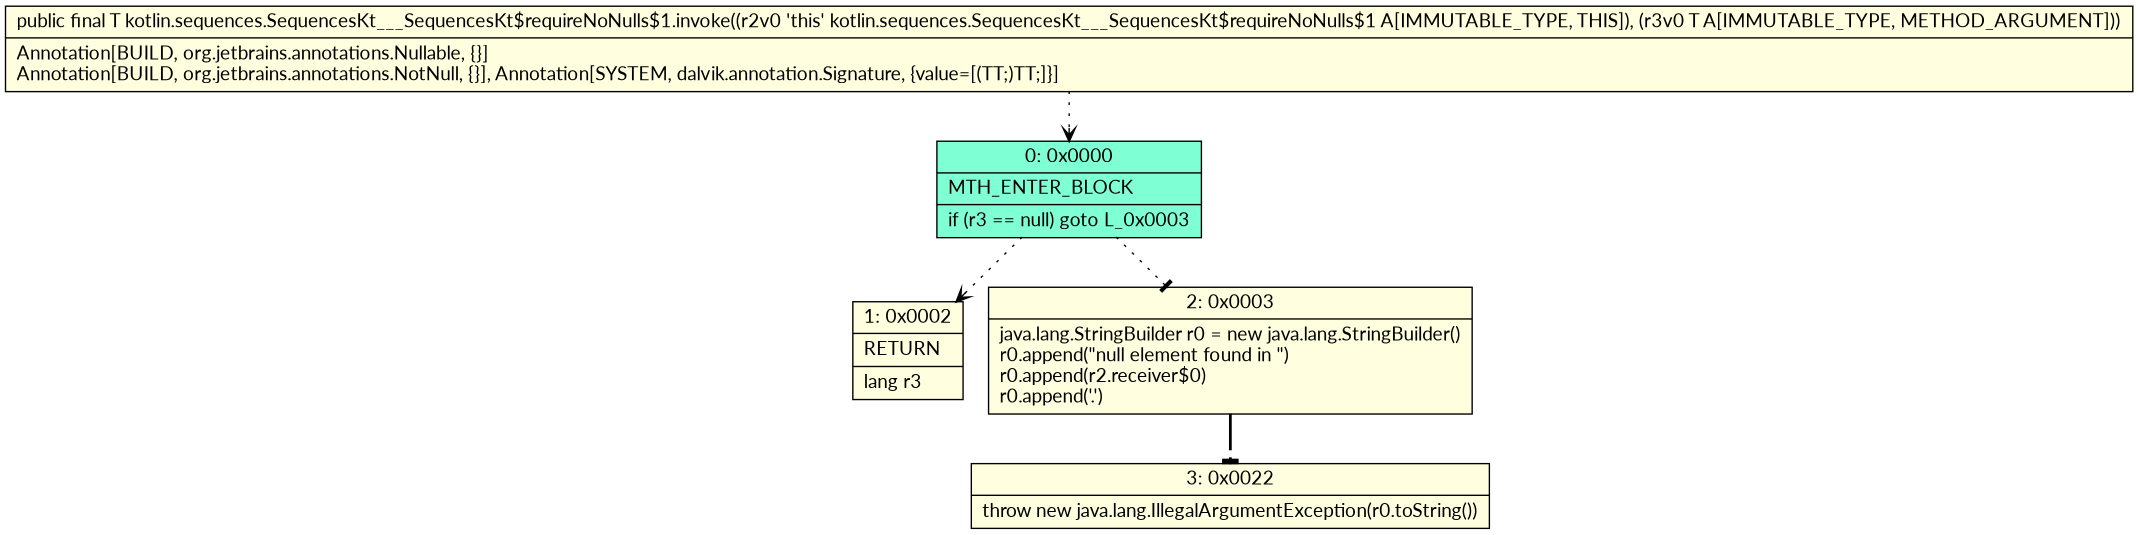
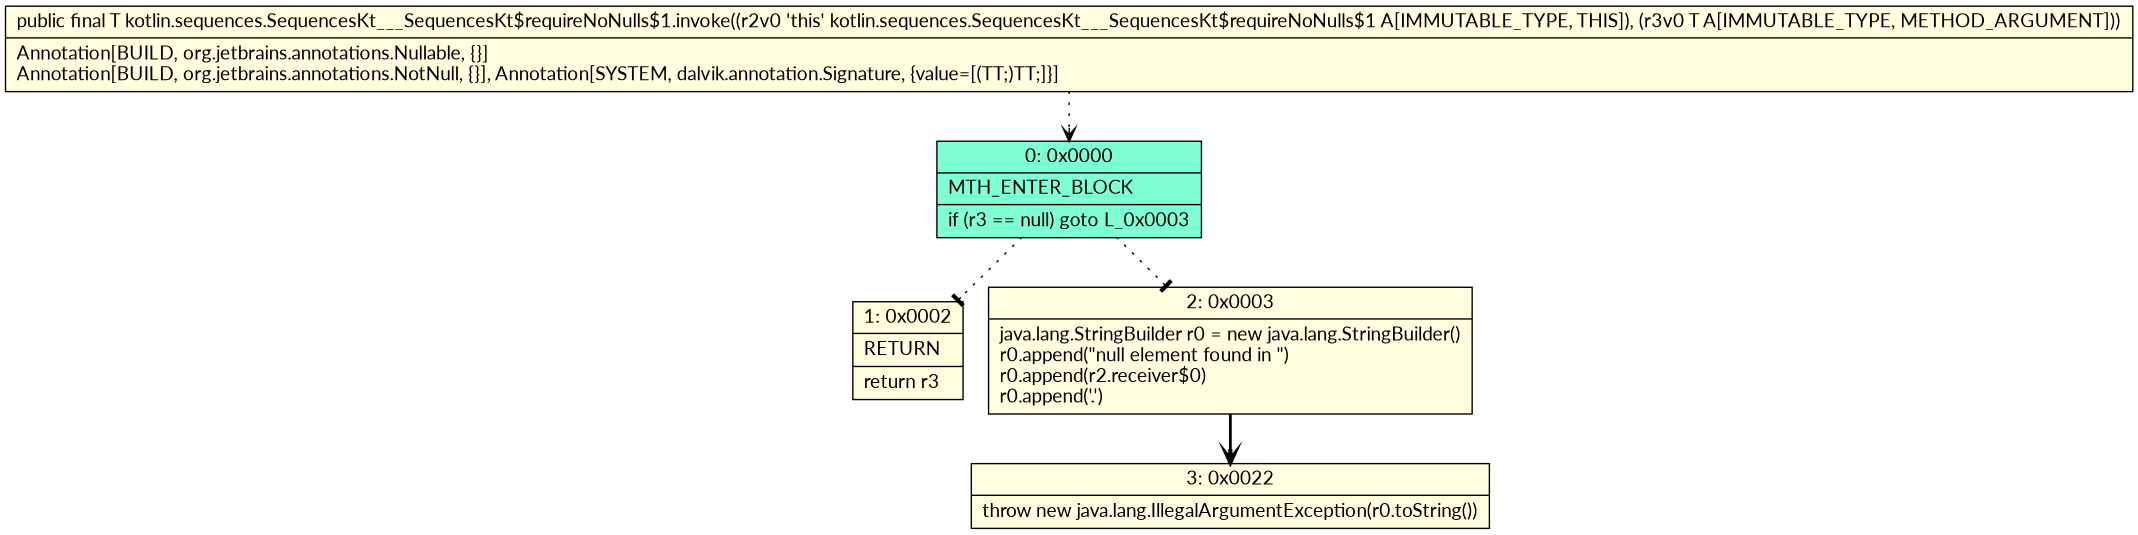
edge "0: 0x0000" -> "1: 0x0002": arrowhead vee -> tee
node "1: 0x0002": text "lang r3" -> "return r3"
edge "2: 0x0003" -> "3: 0x0022": arrowhead tee -> vee
